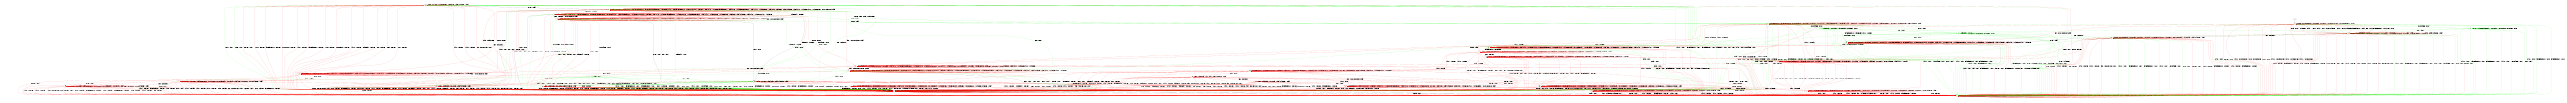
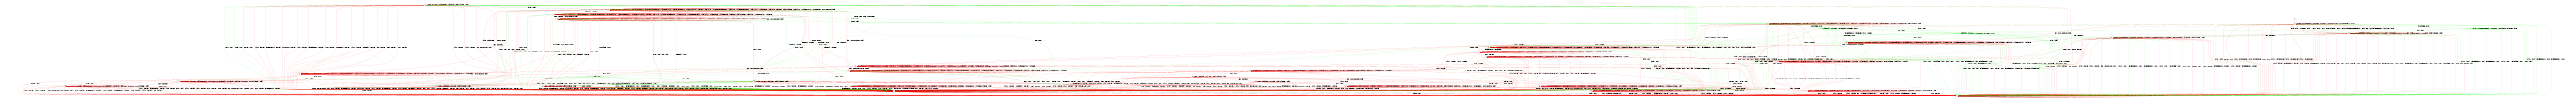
edge "d" -> "f": now "d" -> "bb"
